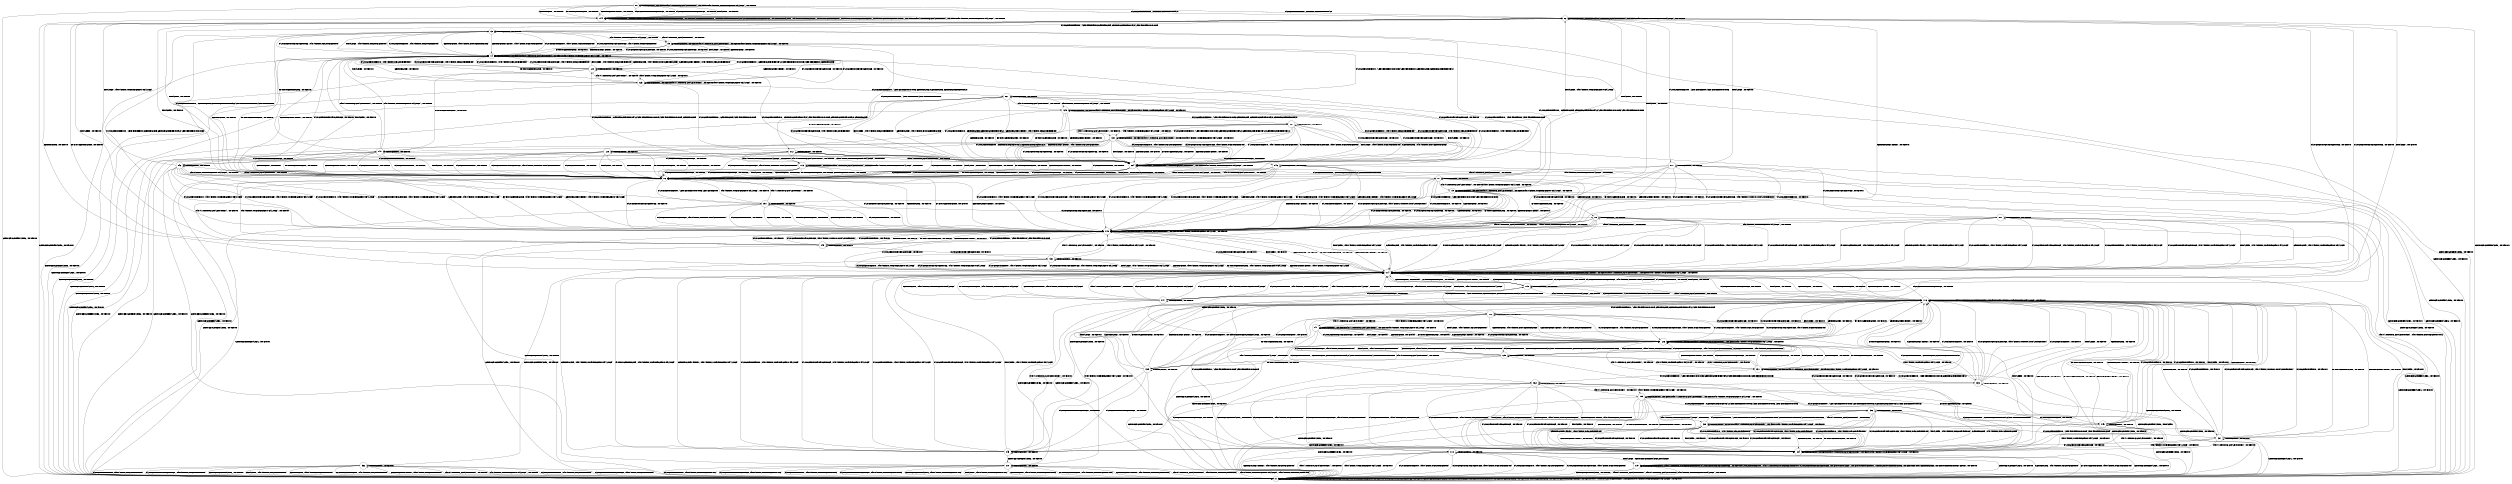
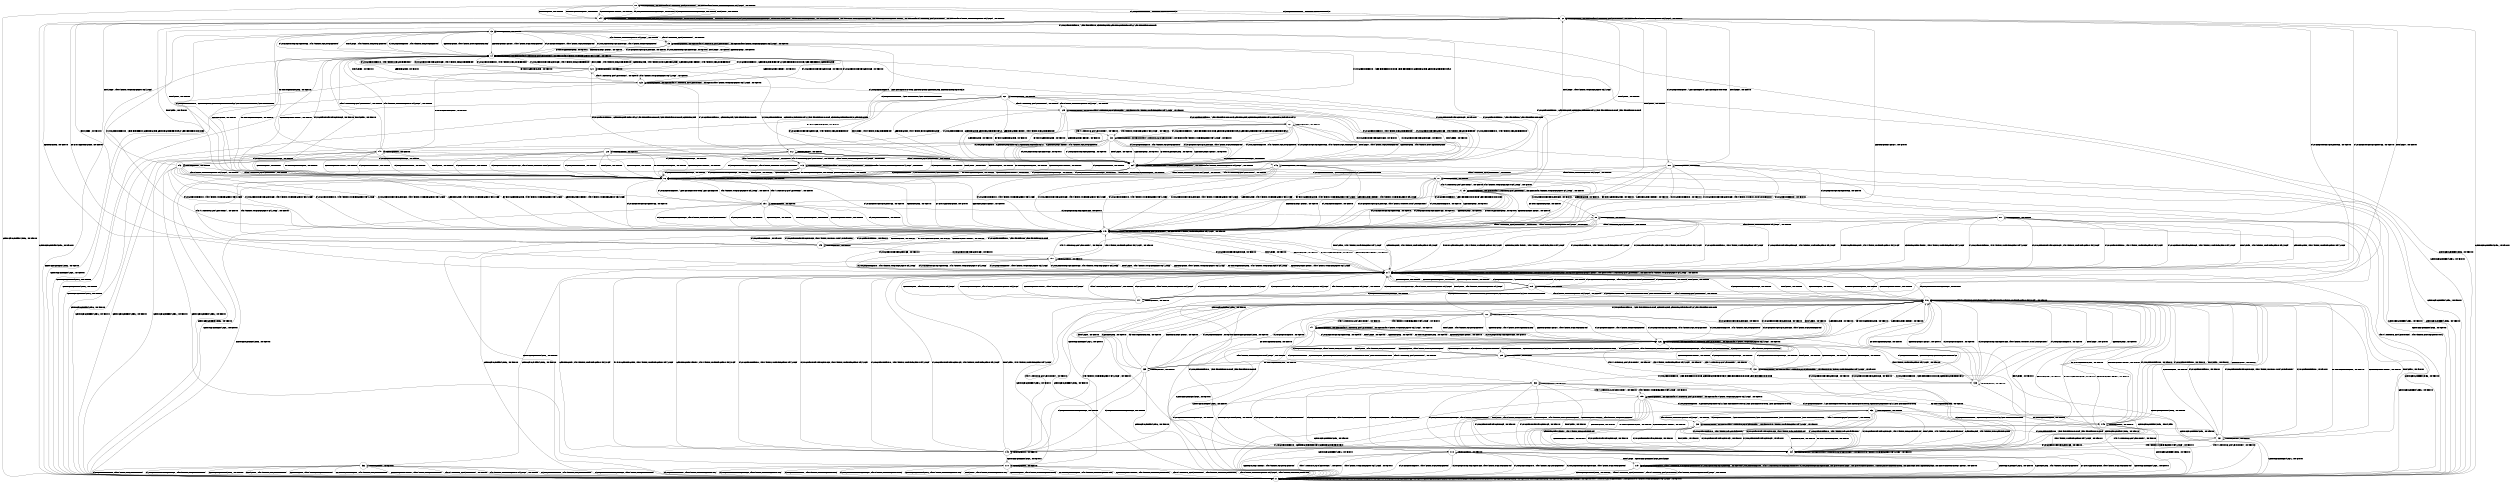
edge "s28" -> "s42": label "PSK_CLIENT_KEY_NOTIFY / TIMEOUT" -> "PSK_CLIENT_KEY_EXCHANGE / TIMEOUT"
edge "s36" -> "s1": label "CHANGE_CIPHER_SPEC / TIMEOUT" -> "PSK_CLIENT_HELLO / CERTIFICATE_REQUEST,CERTIFICATE_REQUEST"
